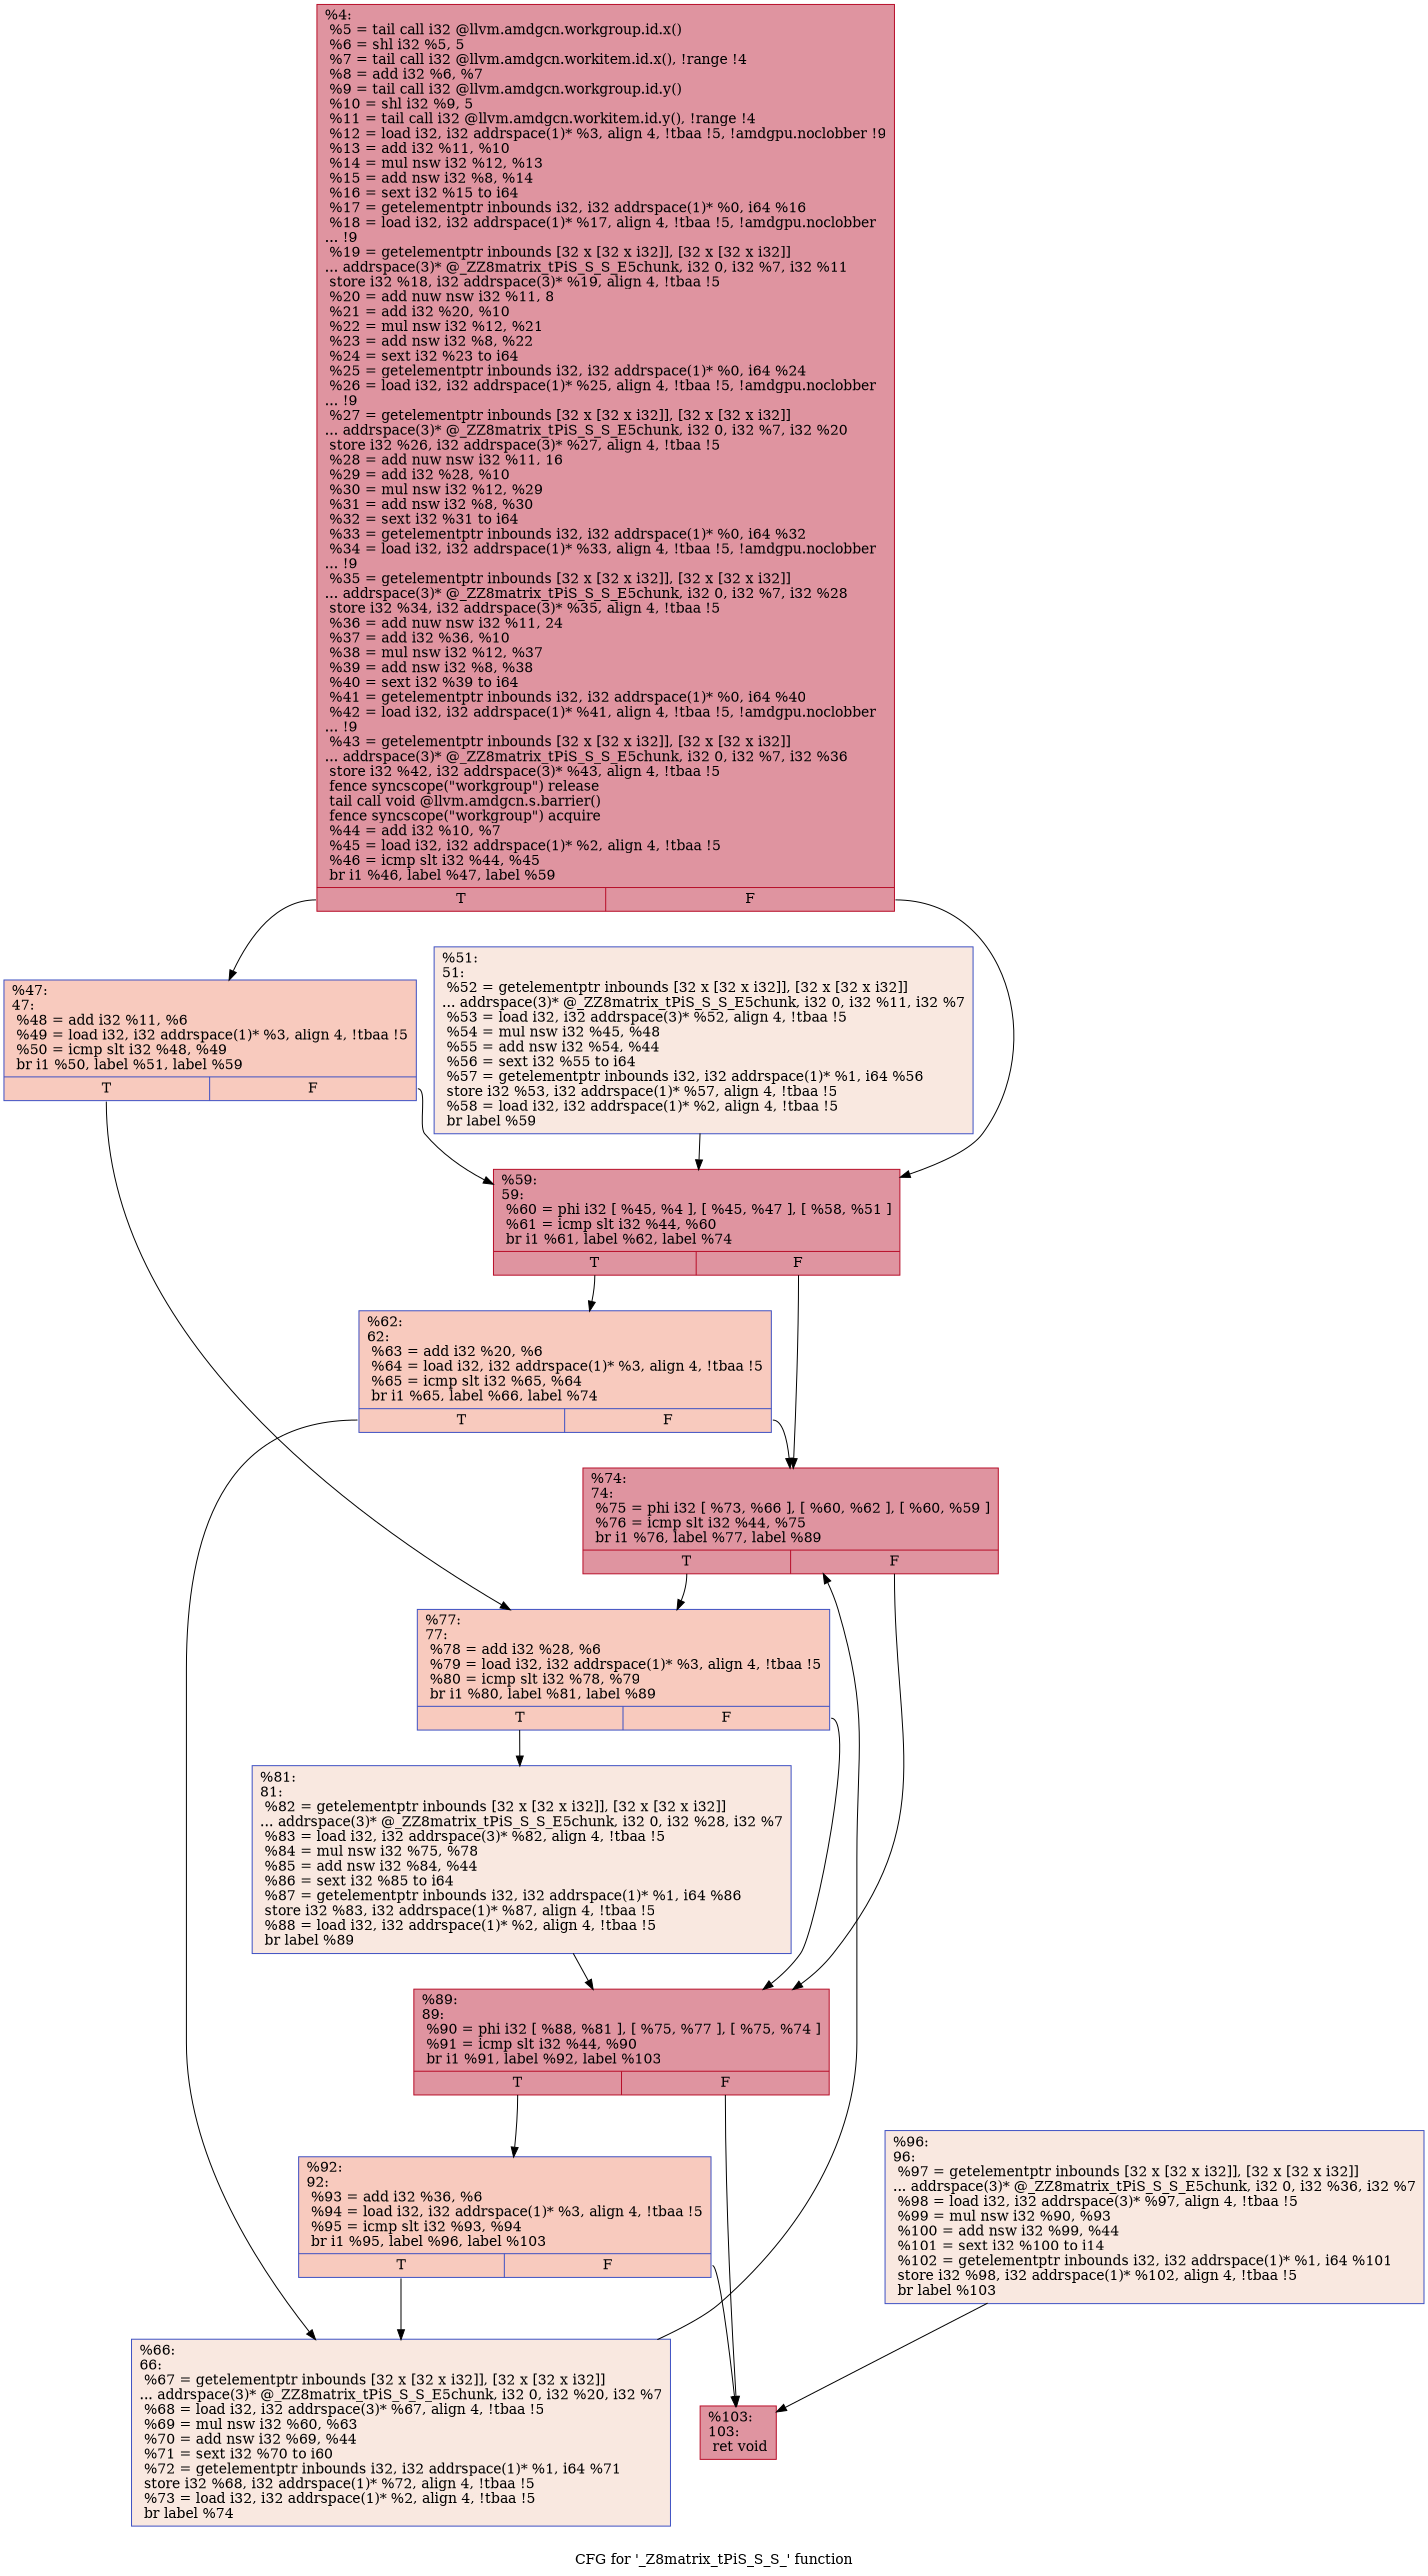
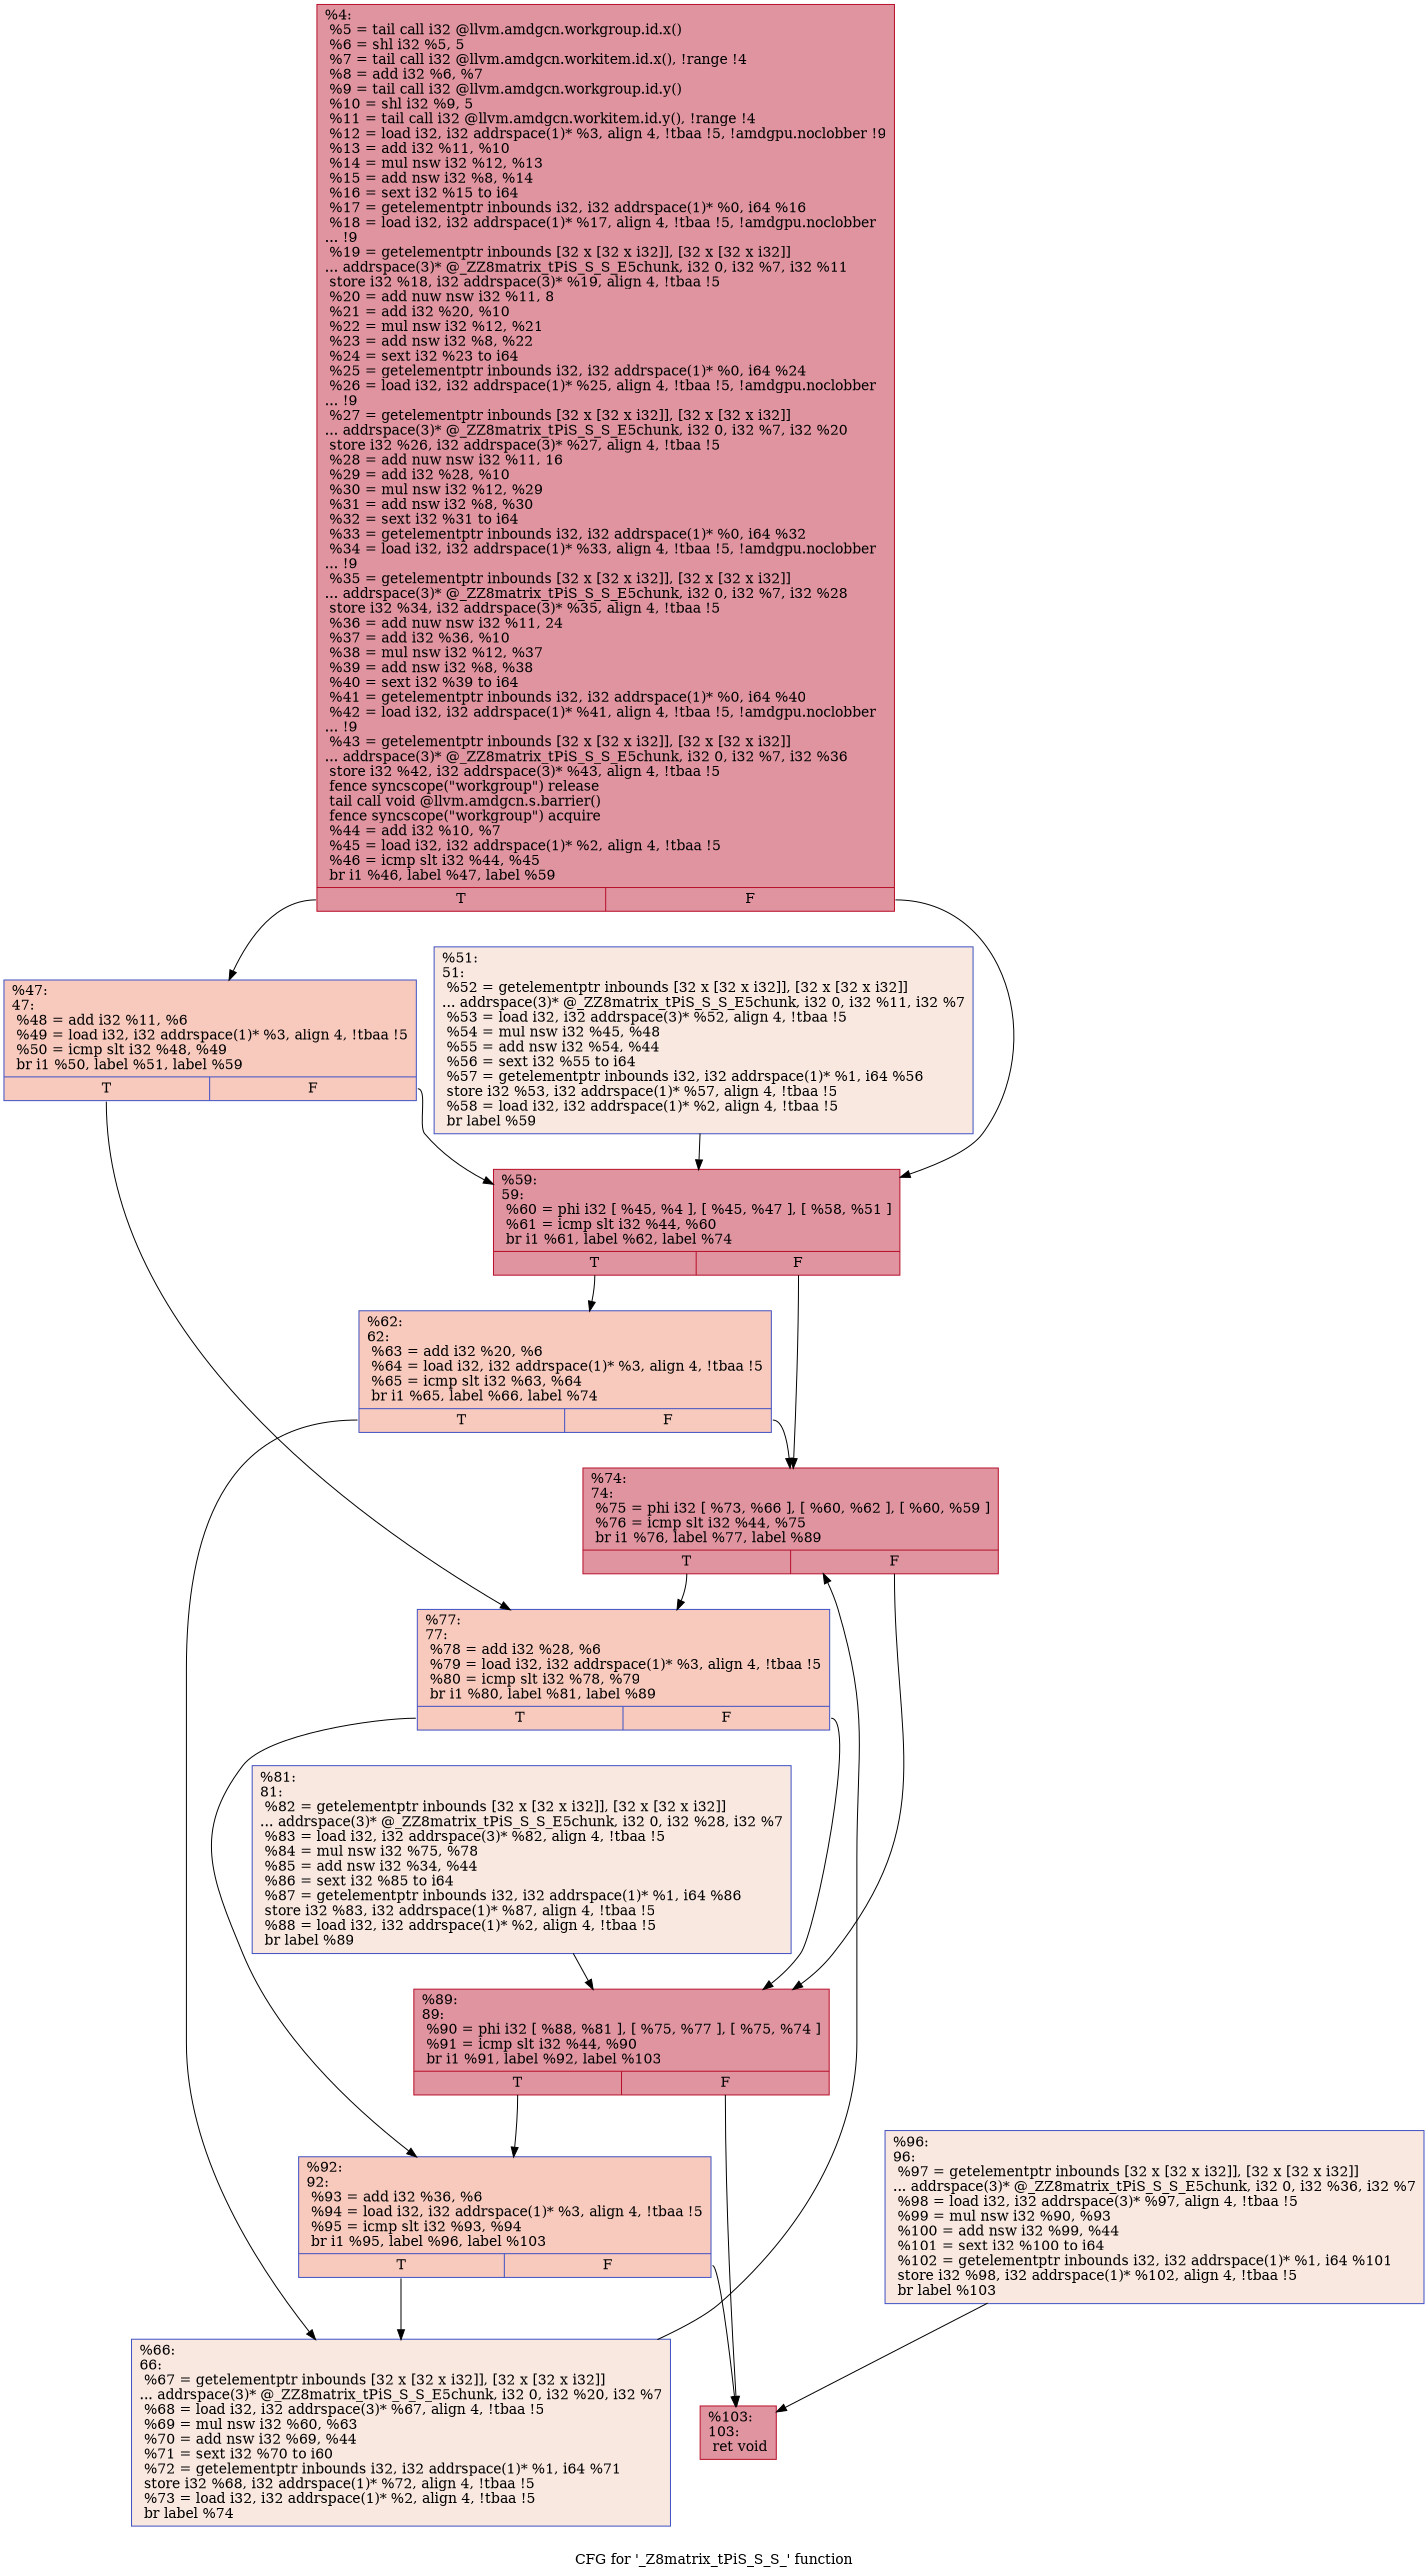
node "%62:": text "%65 = icmp slt i32 %65, %64" -> "%65 = icmp slt i32 %63, %64"
edge "%77:" -> "%81:": now "%77:" -> "%92:"
node "%81:": text "%85 = add nsw i32 %84, %44" -> "%85 = add nsw i32 %34, %44"
node "%96:": text "%101 = sext i32 %100 to i14" -> "%101 = sext i32 %100 to i64"
